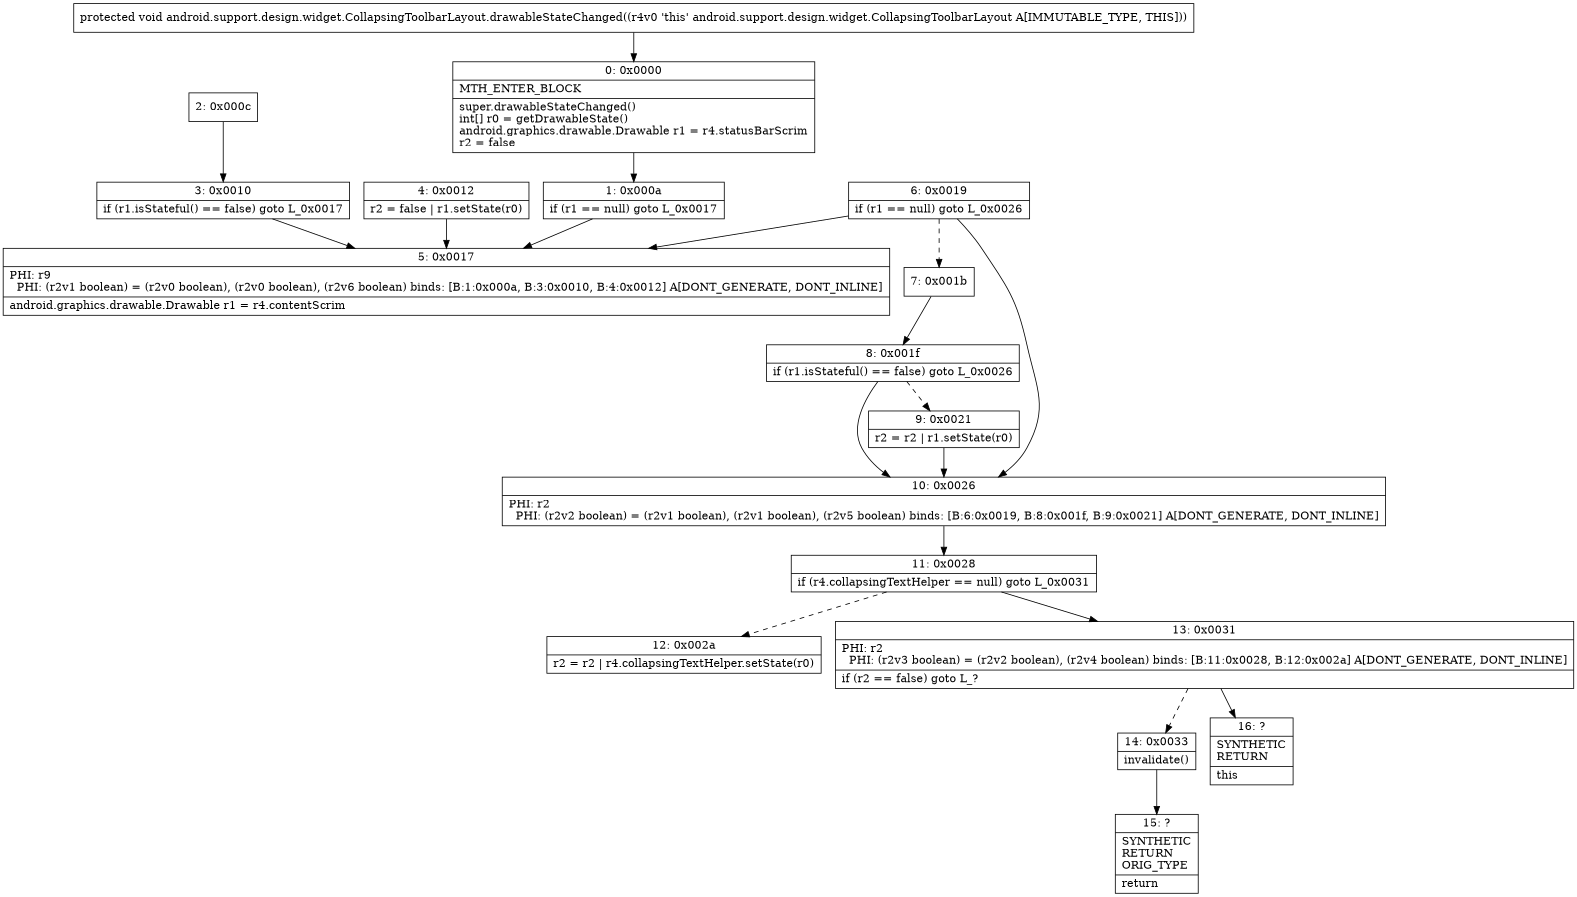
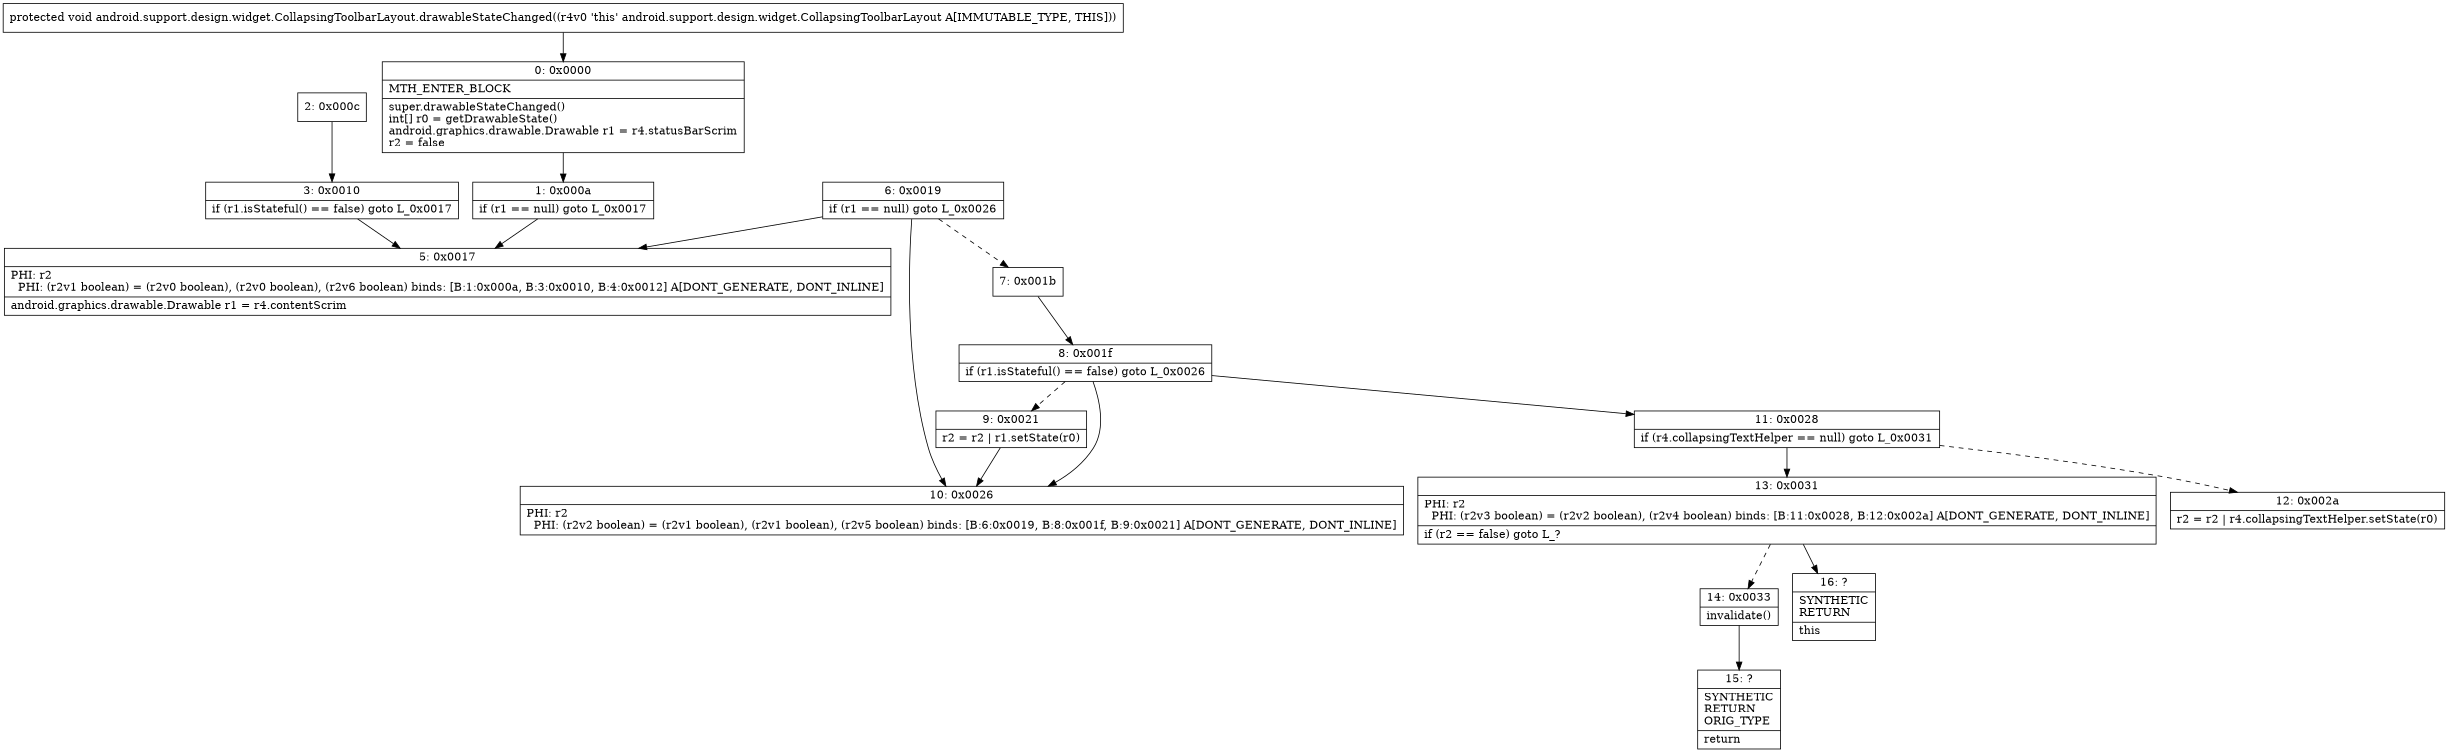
node "4: 0x0012": removed
node "5: 0x0017": text "PHI: r9" -> "PHI: r2"
edge "10: 0x0026" -> "11: 0x0028": now "8: 0x001f" -> "11: 0x0028"
